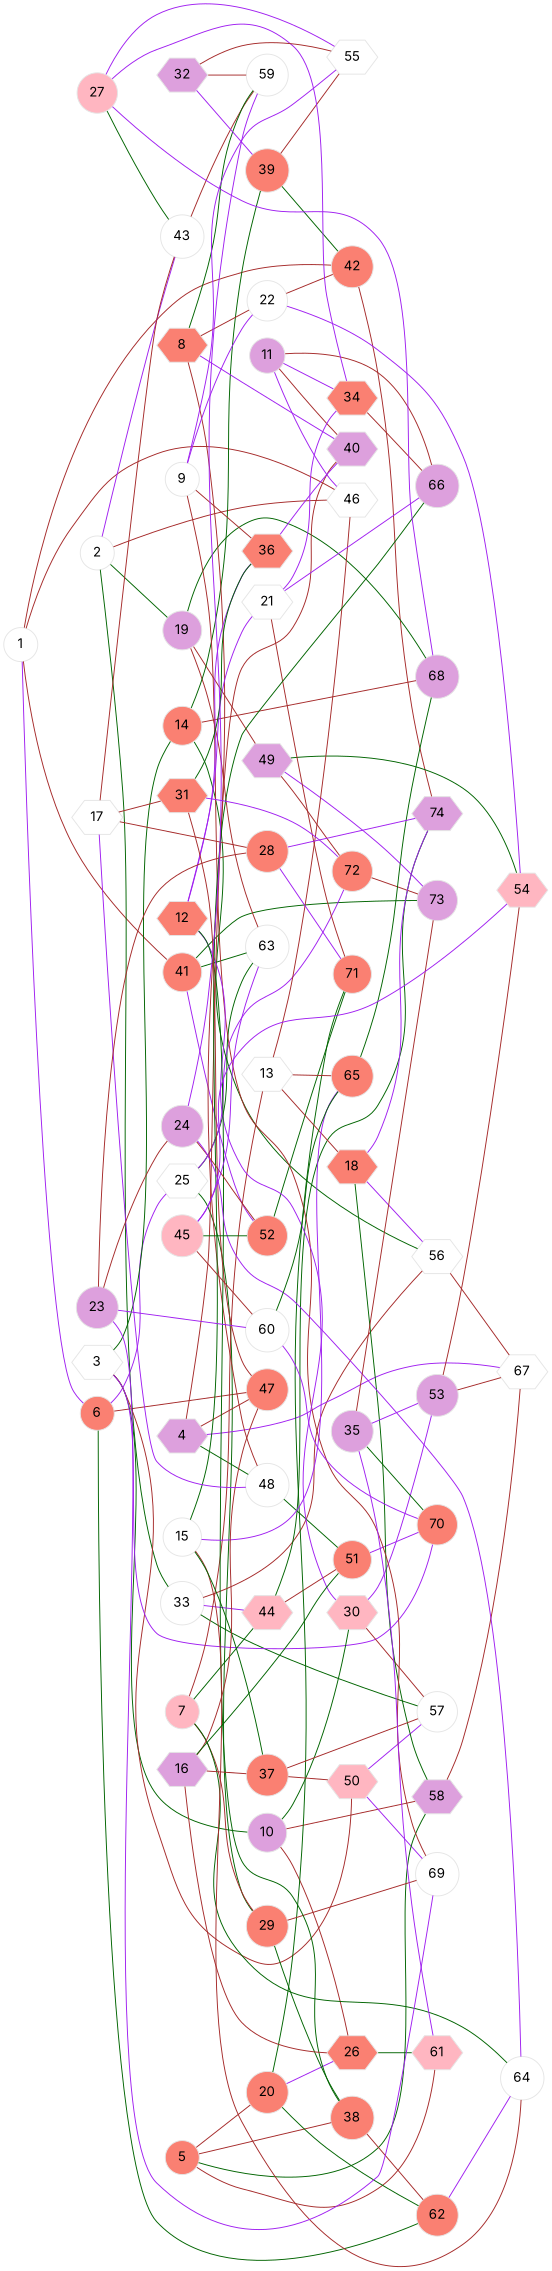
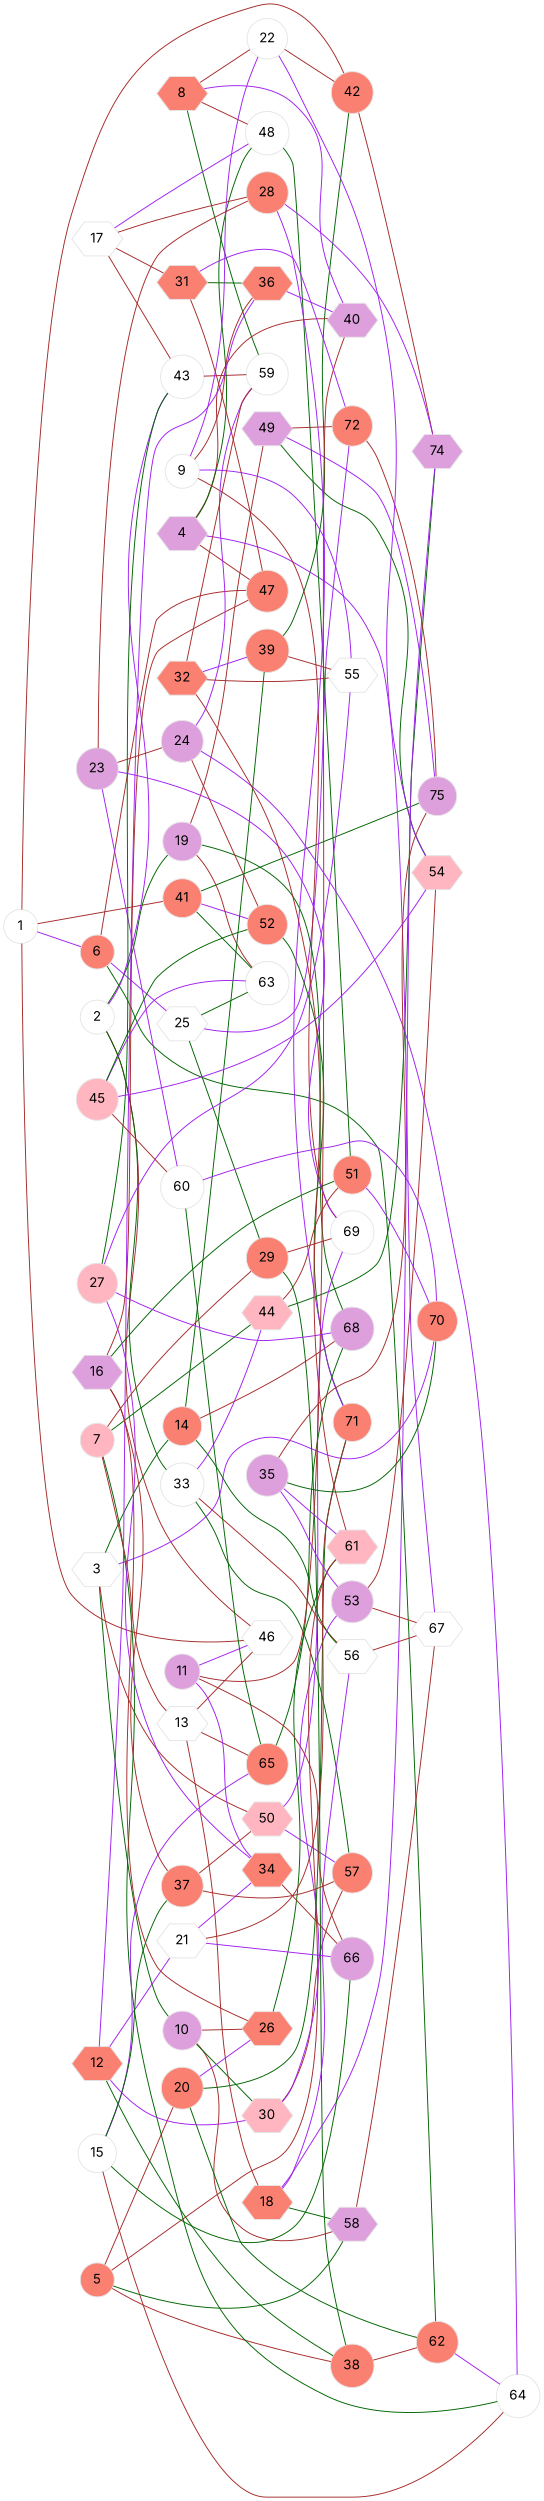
node "32": fillcolor plum -> salmon
node "73": label "73" -> "75"
edge "32" -- "61": added
node "57": fillcolor white -> salmon
